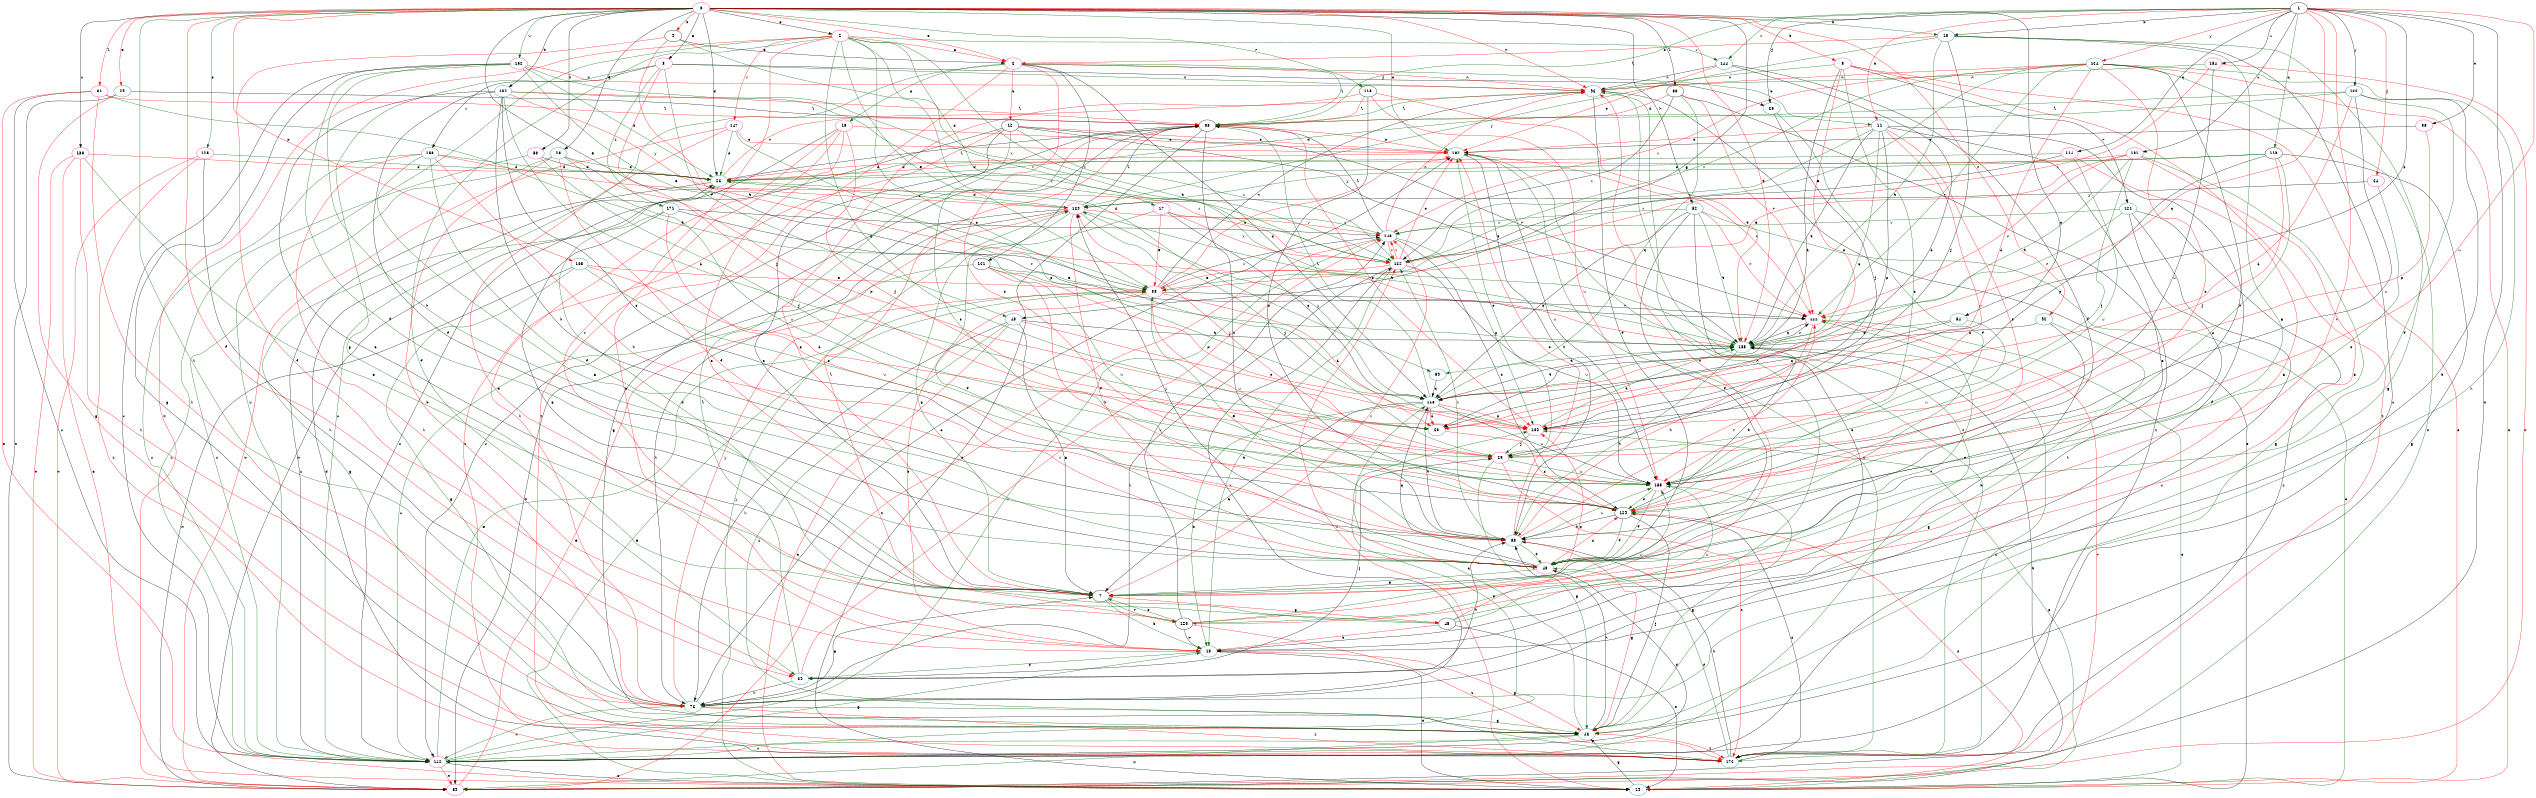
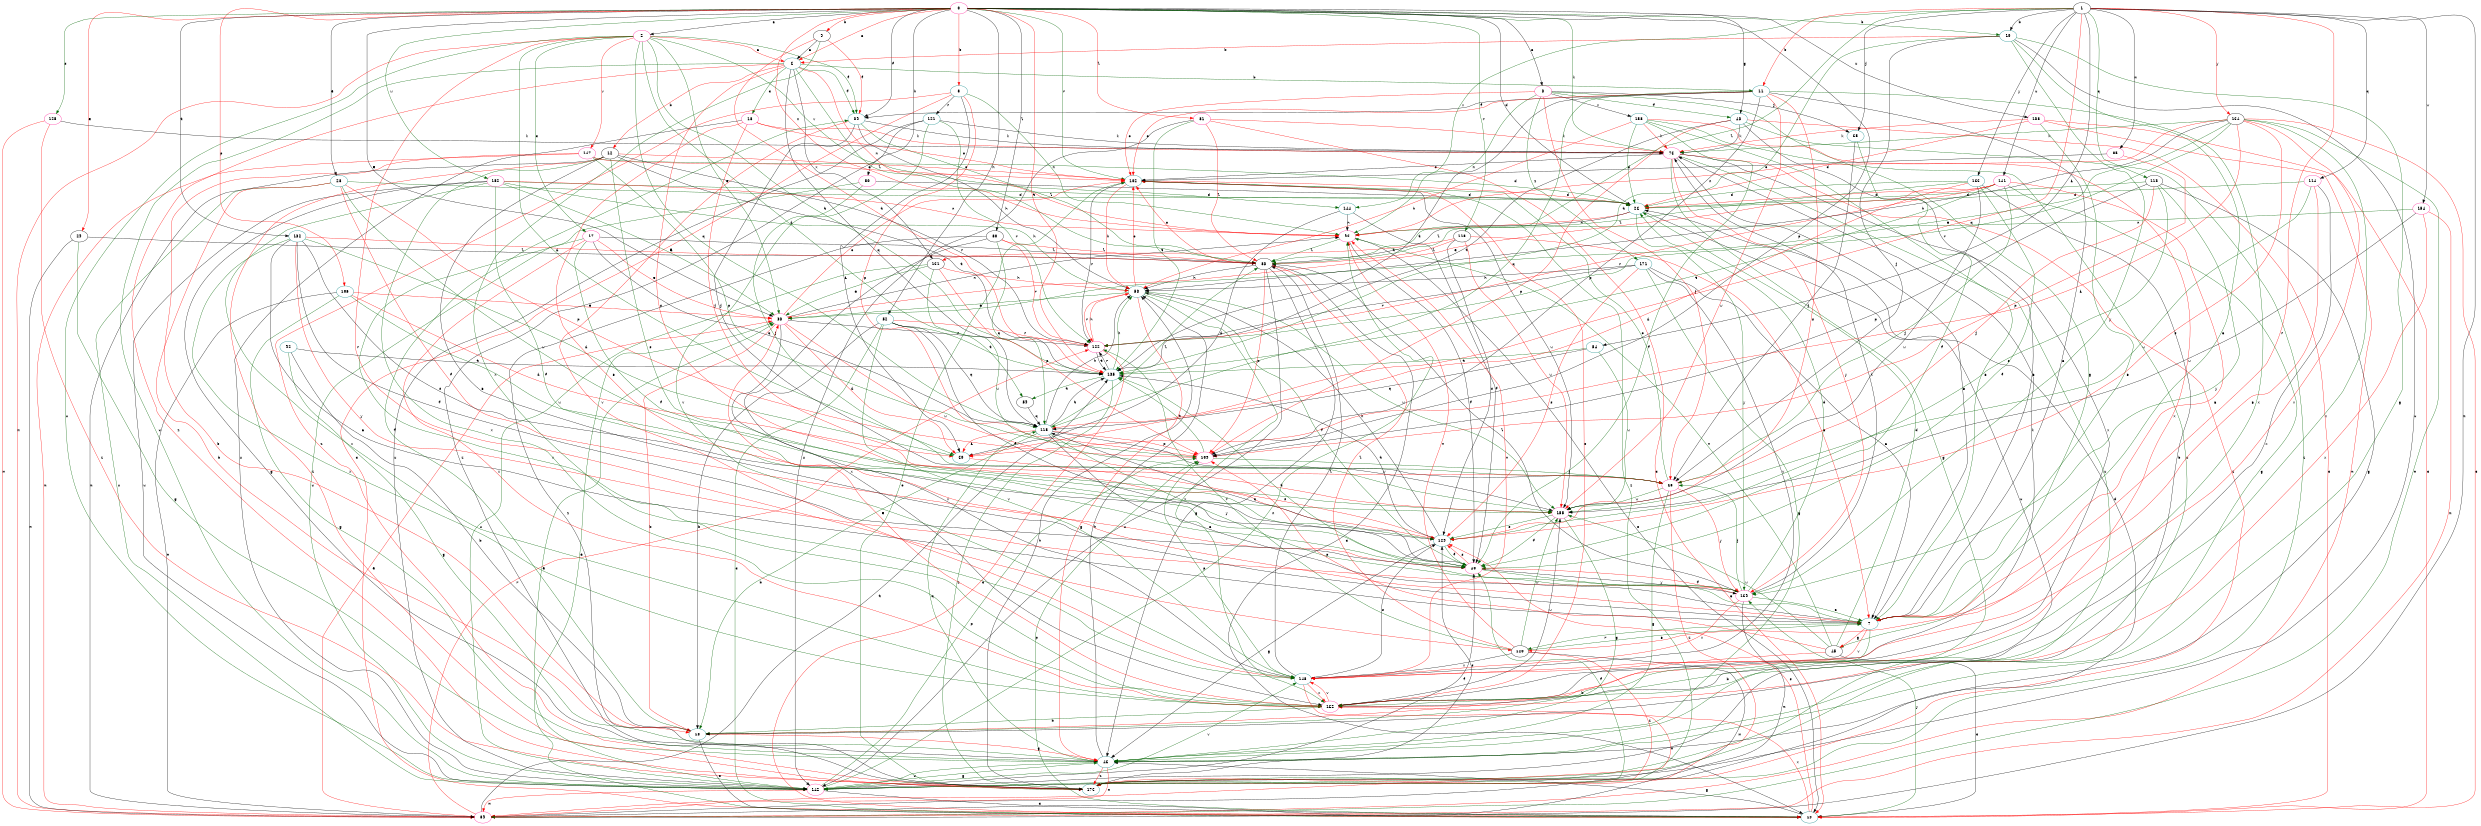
edge "0" -> "92": removed, label "n"
edge "0" -> "132": label "b" -> "t"
node "6": color deeppink -> teal
node "8": color deeppink -> teal
node "164": color teal -> black
edge "6" -> "39": added, label "f"
edge "0" -> "102": label "o" -> "r"
node "29": color teal -> black
node "96": color teal -> deeppink
edge "144" -> "102": now "3" -> "102"
edge "80" -> "83": label "i" -> "l"
node "131": label "131" -> "141"
edge "125" -> "26": removed, label "d"
edge "118" -> "135": now "118" -> "161"
node "64": removed
edge "102" -> "122": color red -> black
edge "17" -> "83": added, label "l"
edge "0" -> "39": color red -> black
edge "8" -> "129": removed, label "s"
edge "1" -> "155": removed, label "w"
edge "102" -> "53": color black -> red
node "59": color teal -> black
edge "132" -> "53": now "171" -> "53"
edge "18" -> "13": removed, label "b"
node "129": color black -> teal
node "7": color black -> teal
edge "129" -> "46": label "j" -> "g"
edge "120" -> "13": now "120" -> "89"
edge "122" -> "19": color darkgreen -> red
node "76": color teal -> deeppink
edge "142" -> "13": now "142" -> "46"
edge "29" -> "46": color red -> darkgreen
edge "46" -> "89": color darkgreen -> red
